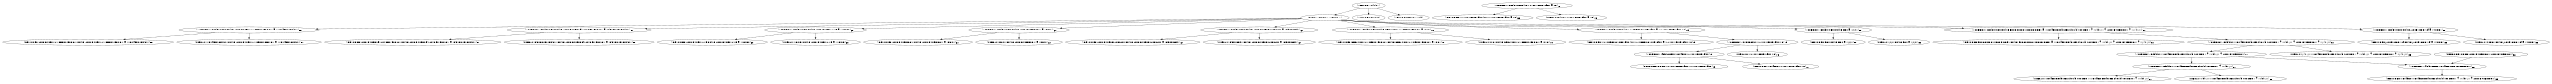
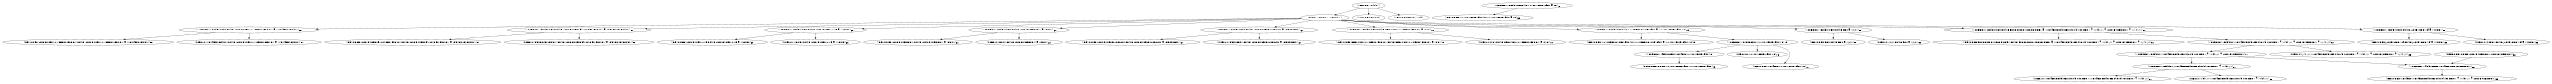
node "(LITERAL,72,int MAX_LINE_LENGTH = 72)": removed
edge "(<operator>.fieldAccess,Manifest.MAX_LINE_LENGTH)" -> "(IDENTIFIER,Manifest,MAX_LINE_LENGTH - 2)": now "(<operator>.subtraction,MAX_LINE_LENGTH - 2)" -> "(IDENTIFIER,Manifest,MAX_LINE_LENGTH - 2)"
